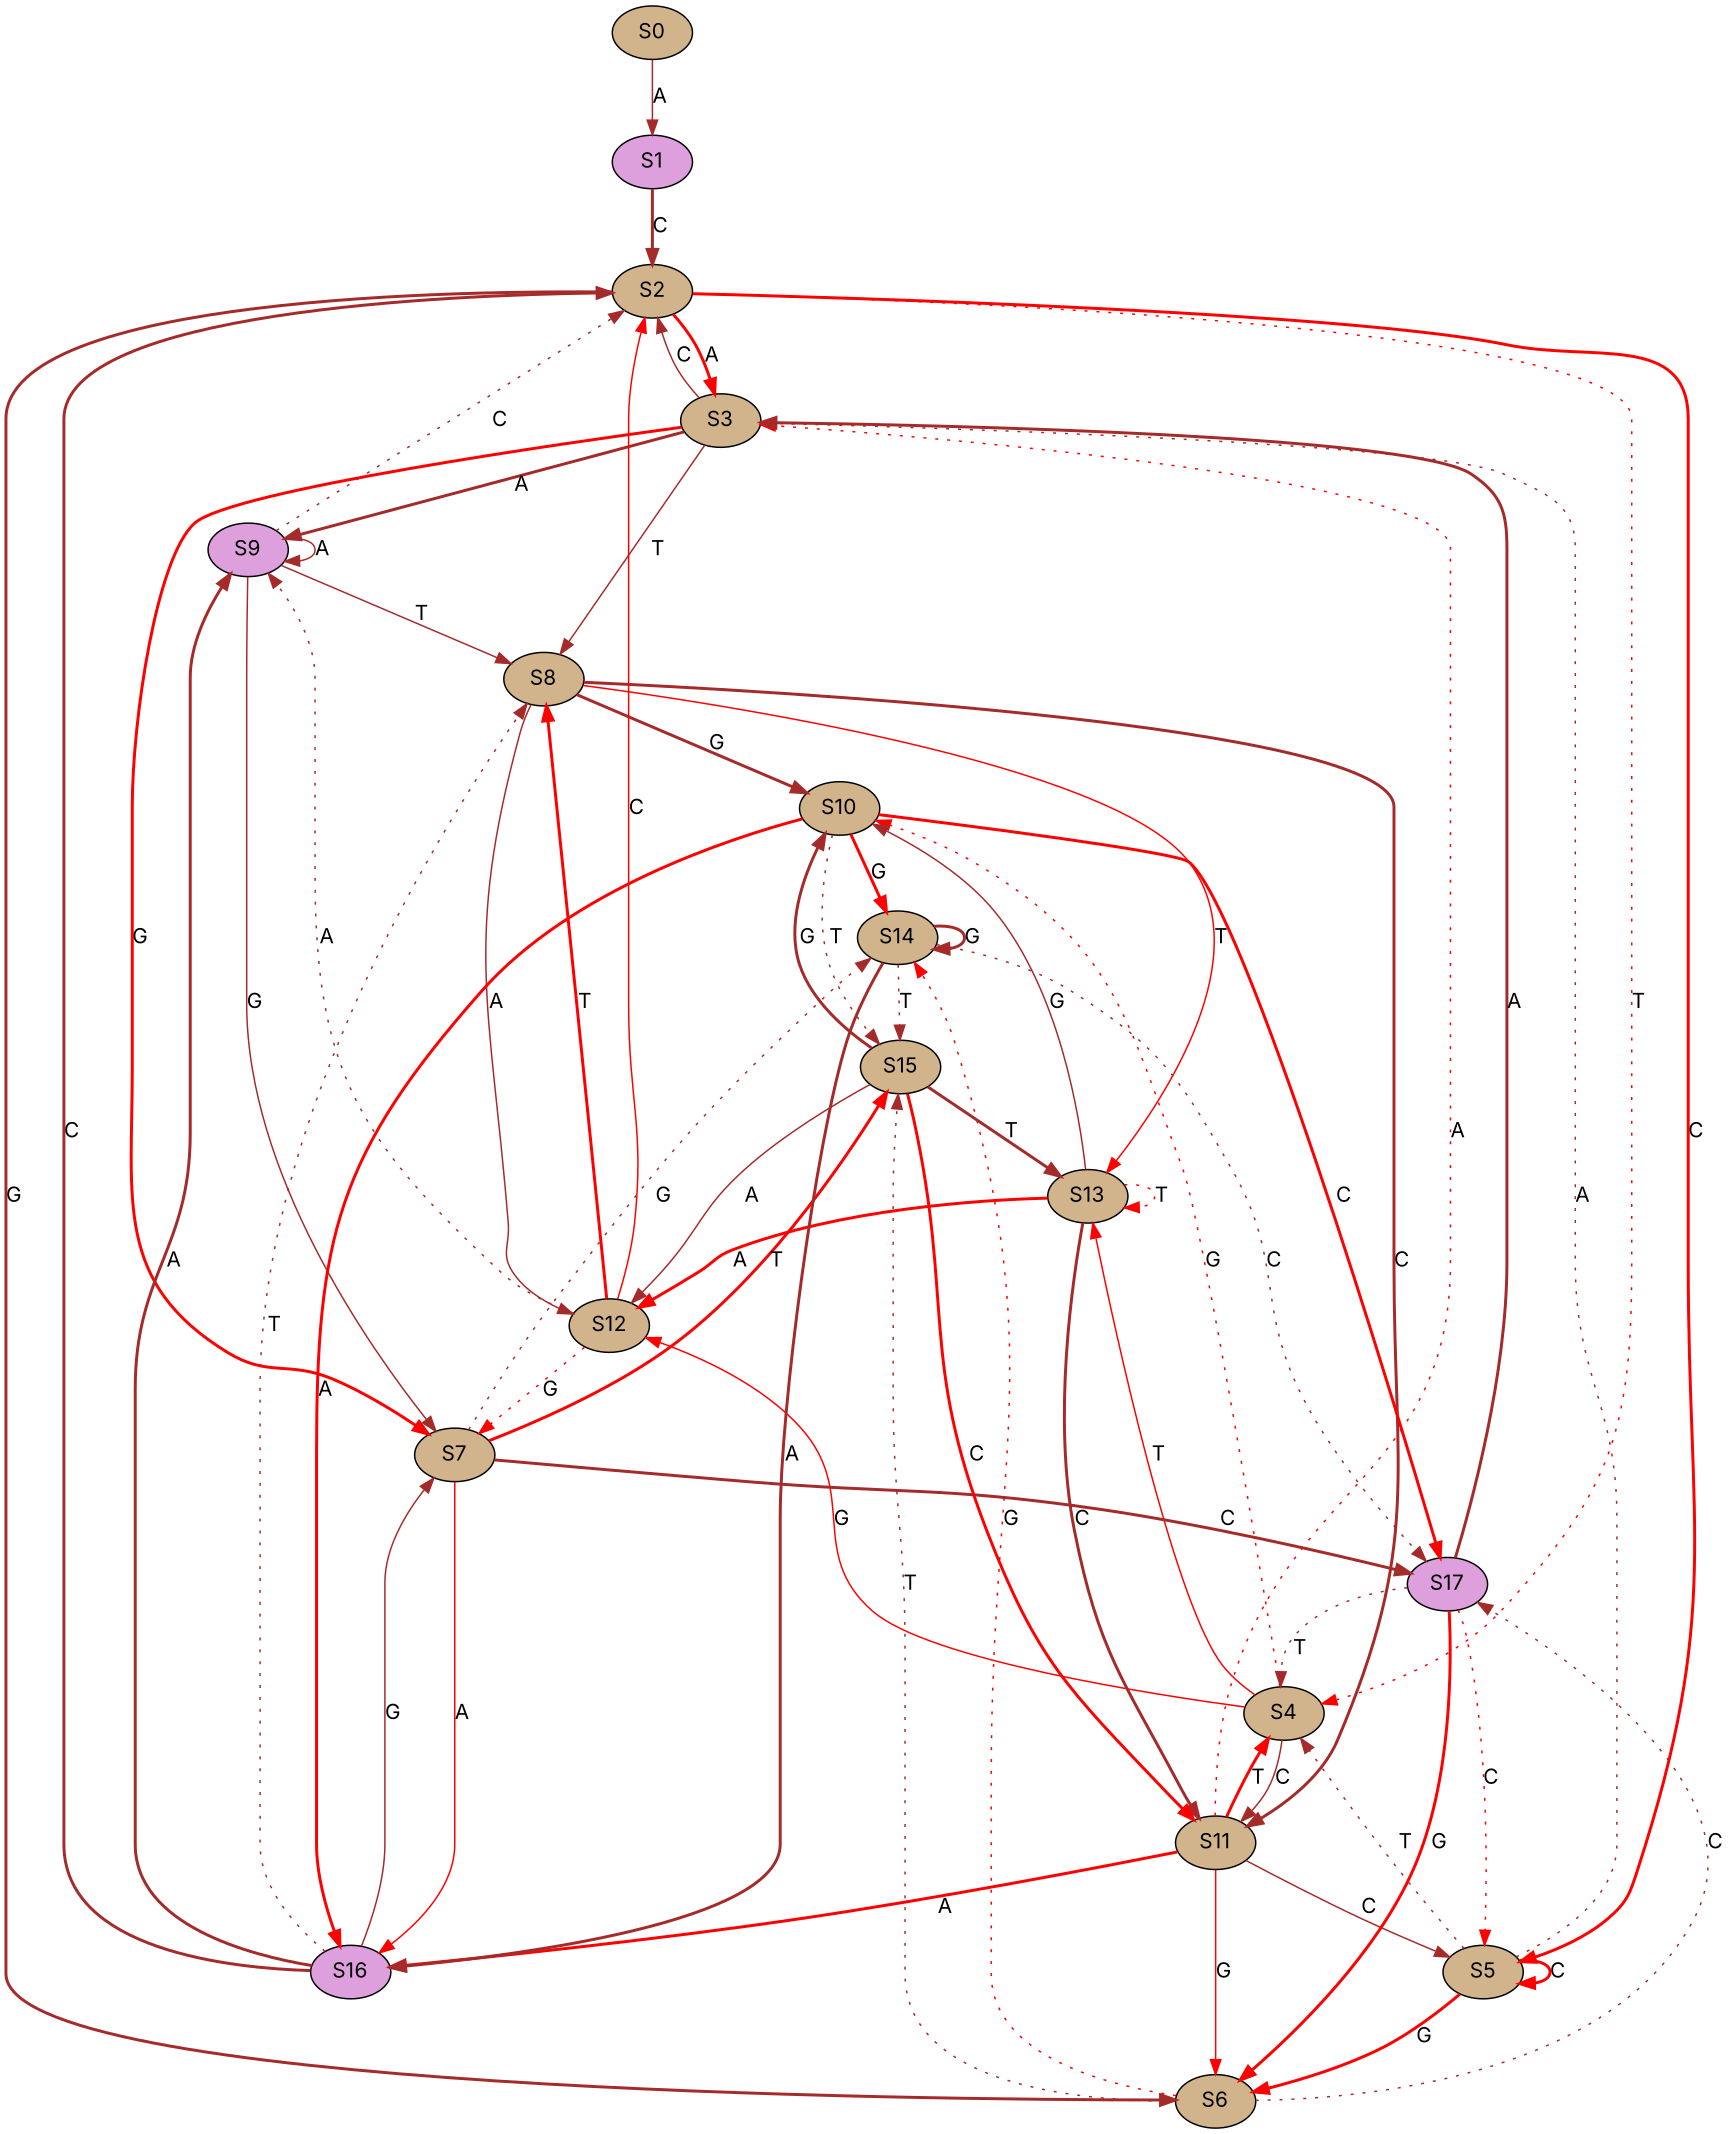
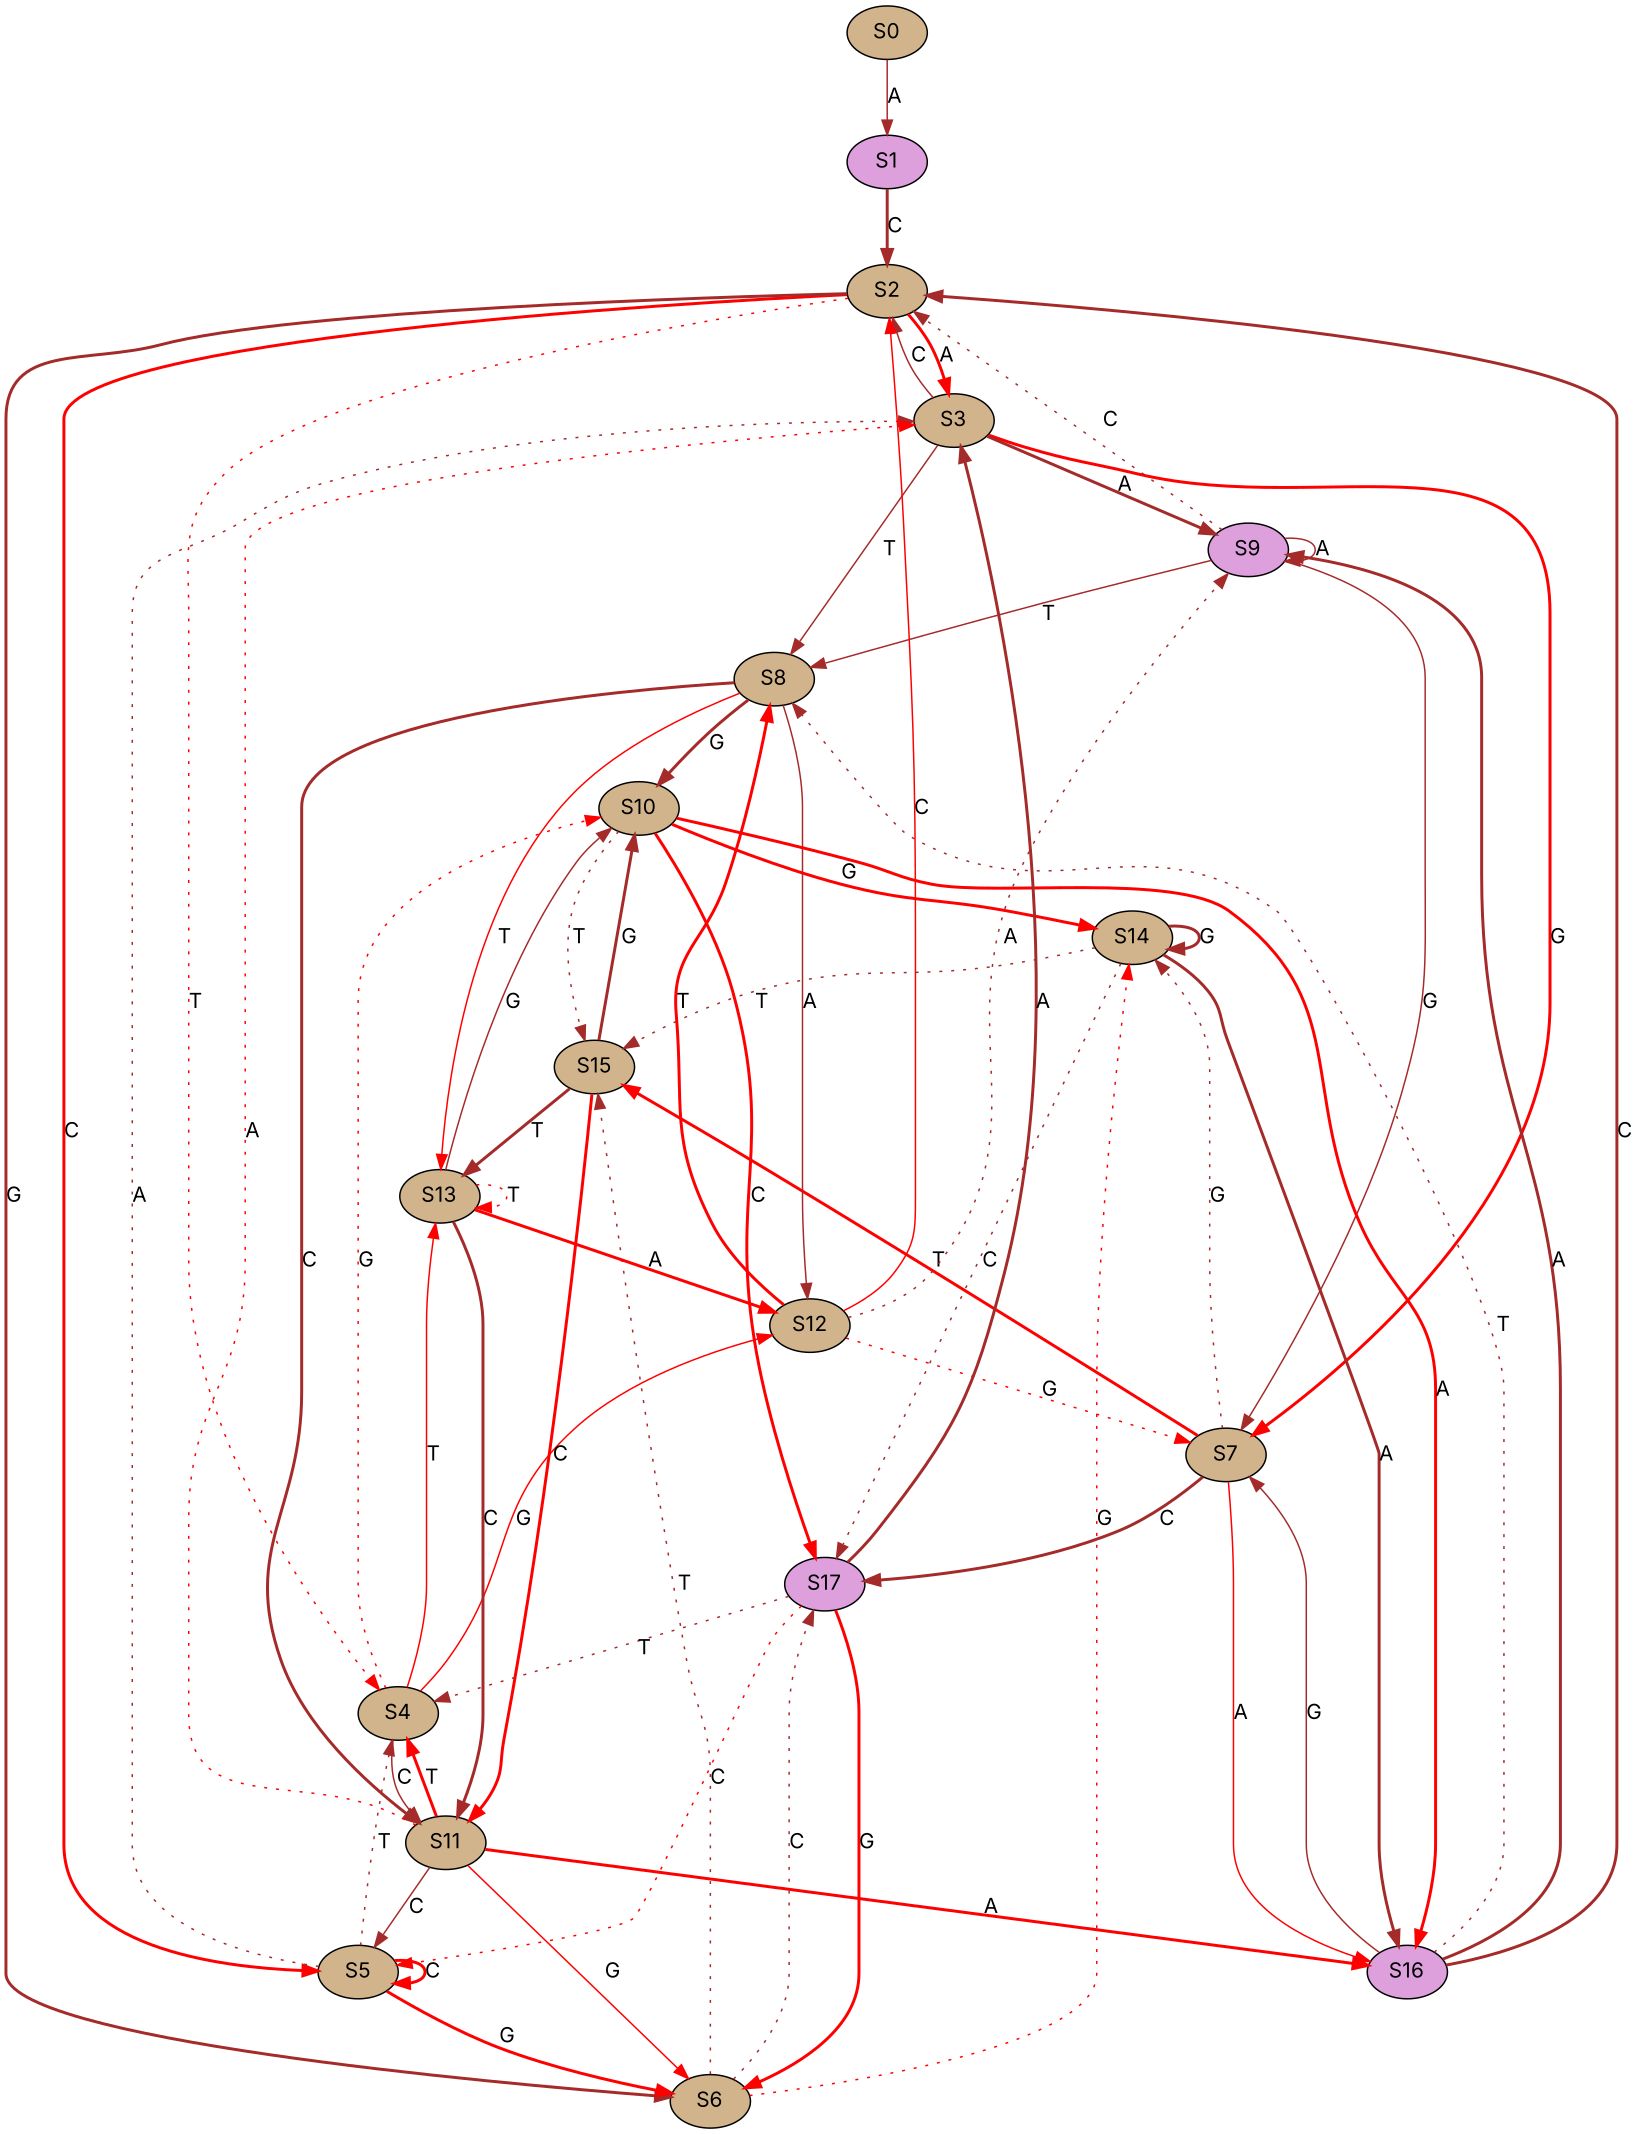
edge "S15" -> "S12": removed, label "A"
